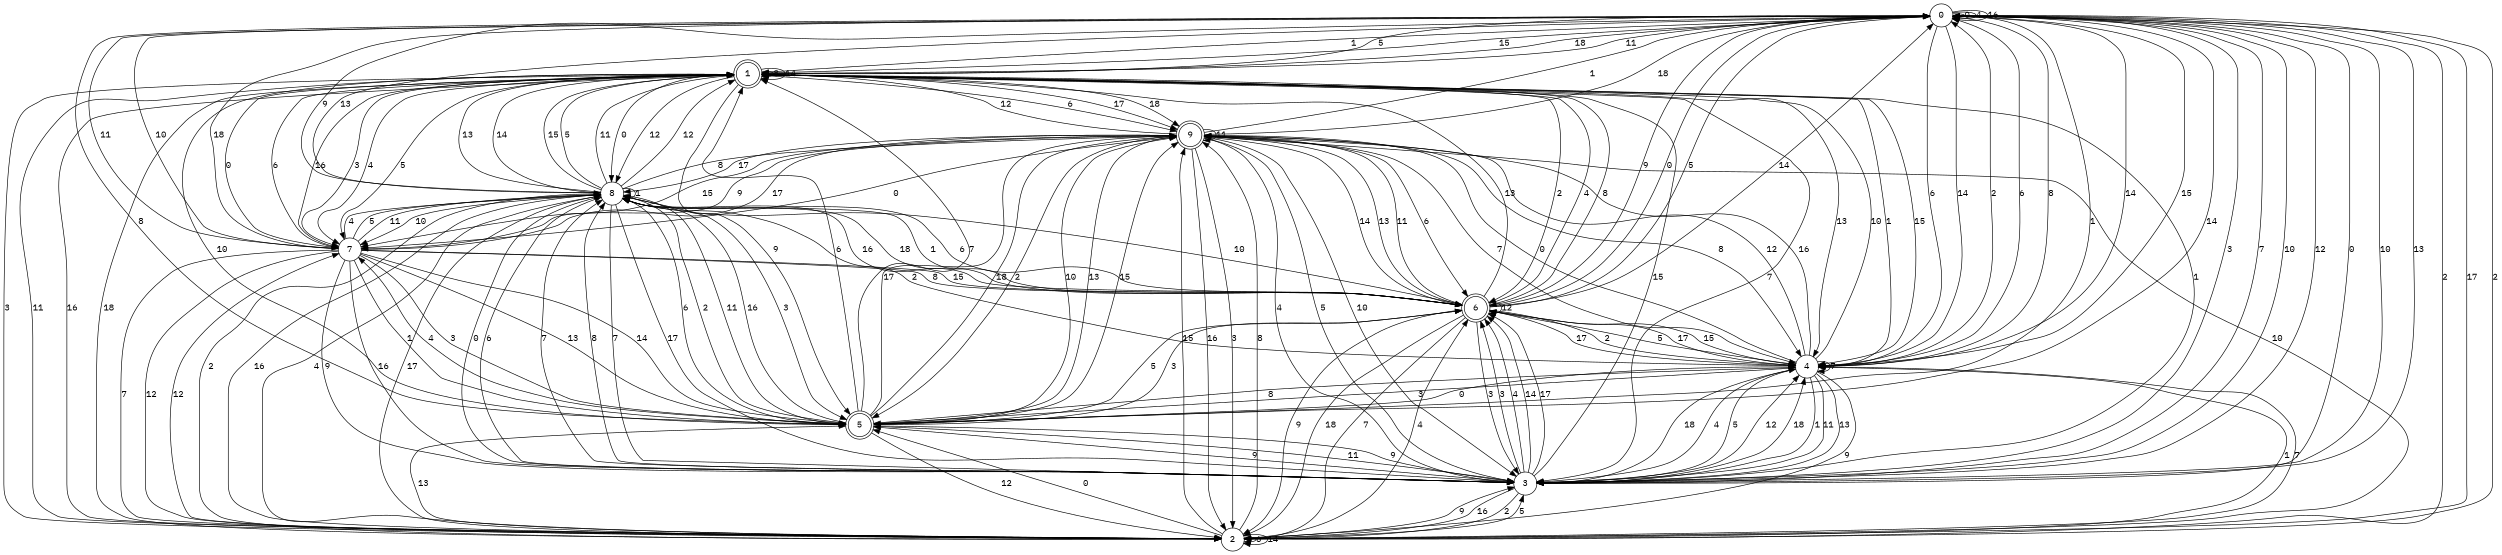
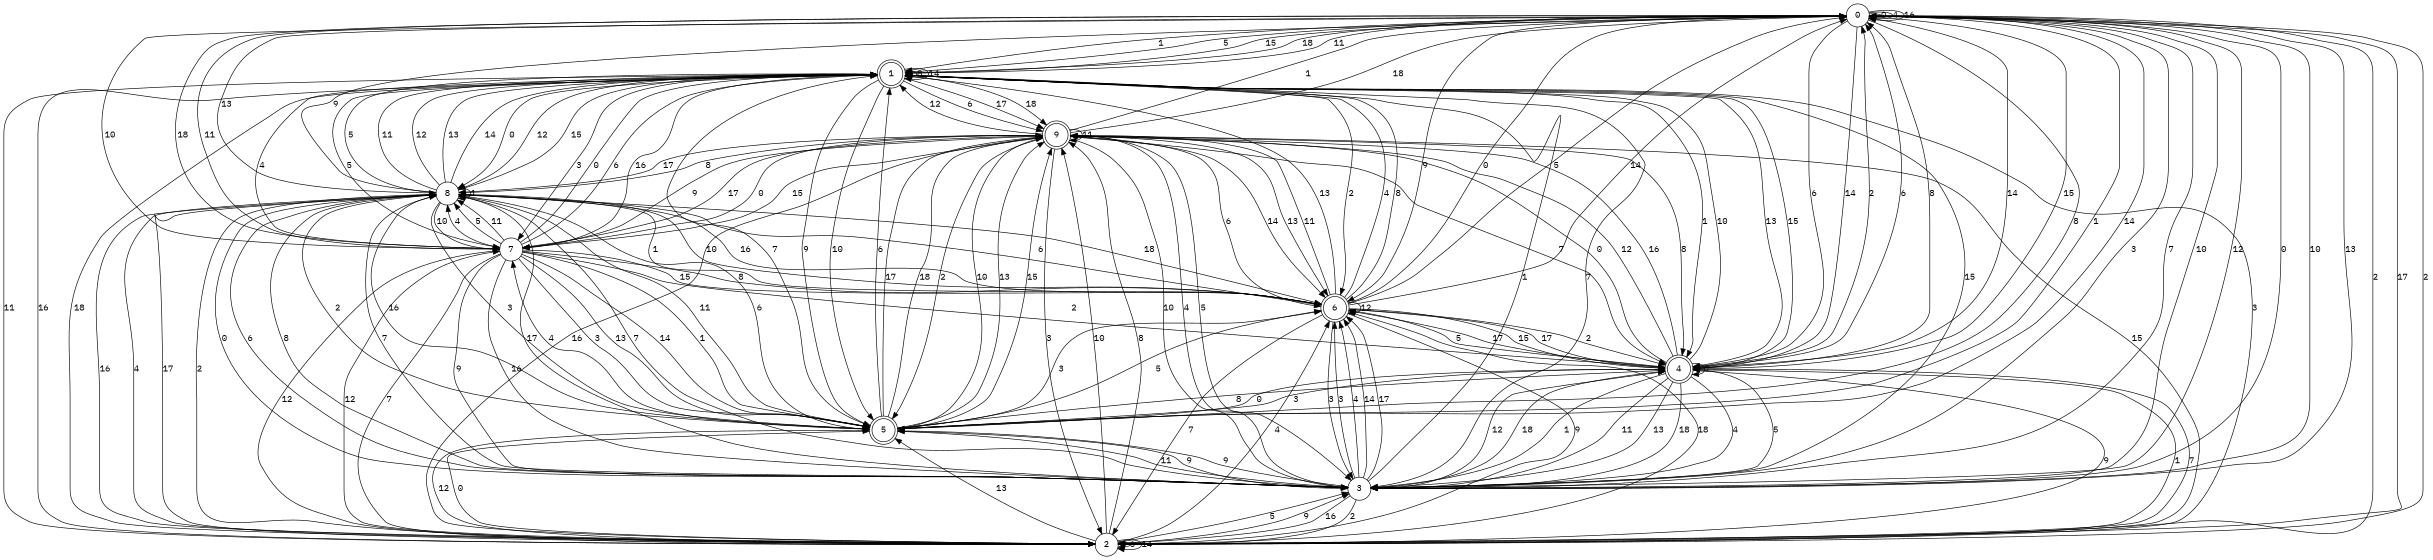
edge "8" -> "4": now "7" -> "4"
node "4": shape circle -> doublecircle
